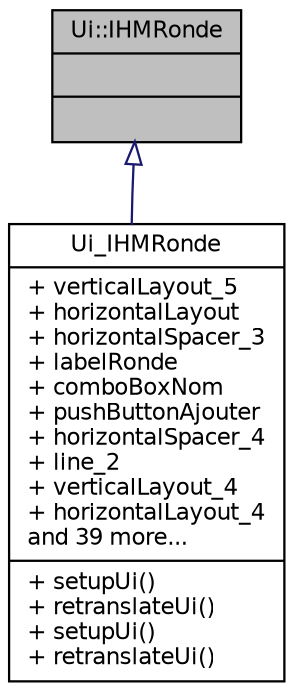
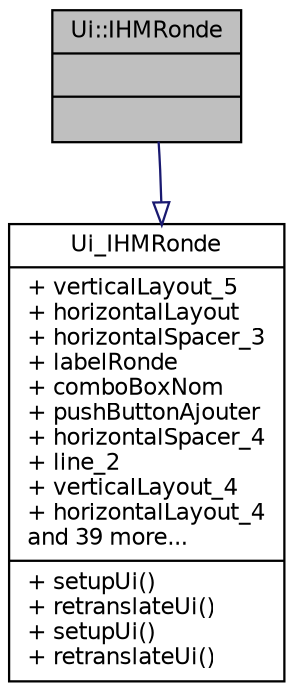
edge "Ui_IHMRonde" -> "Ui::IHMRonde": reversed
